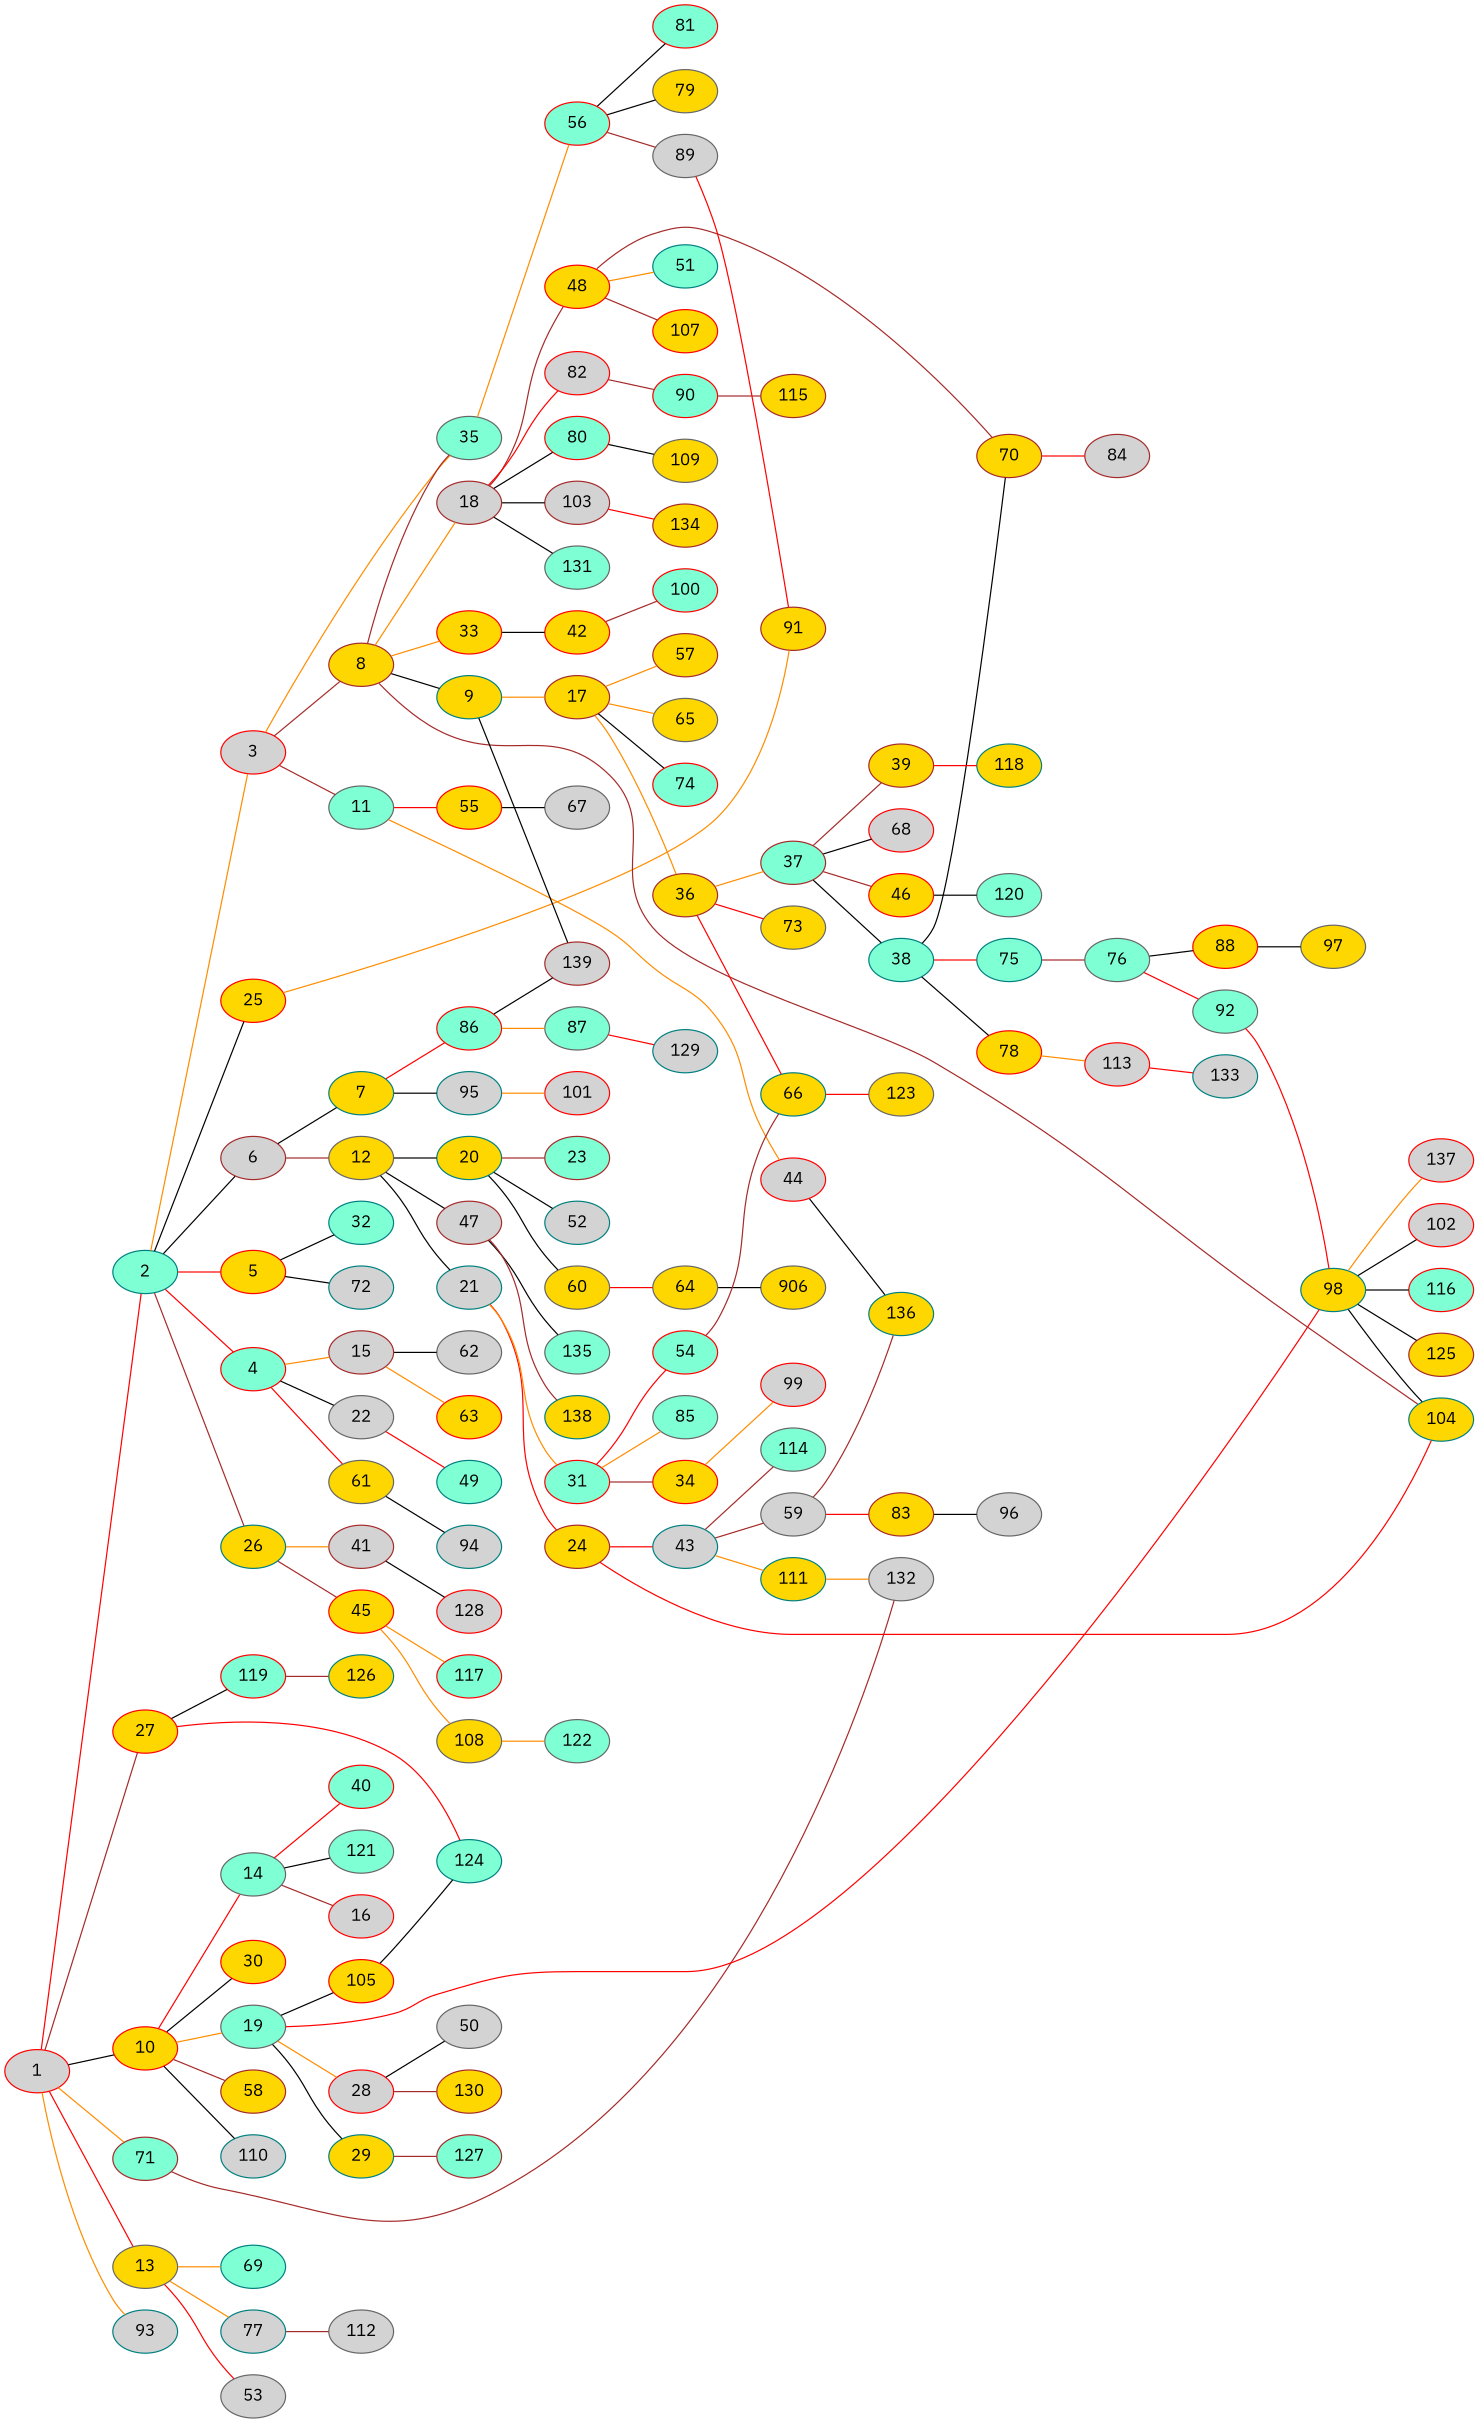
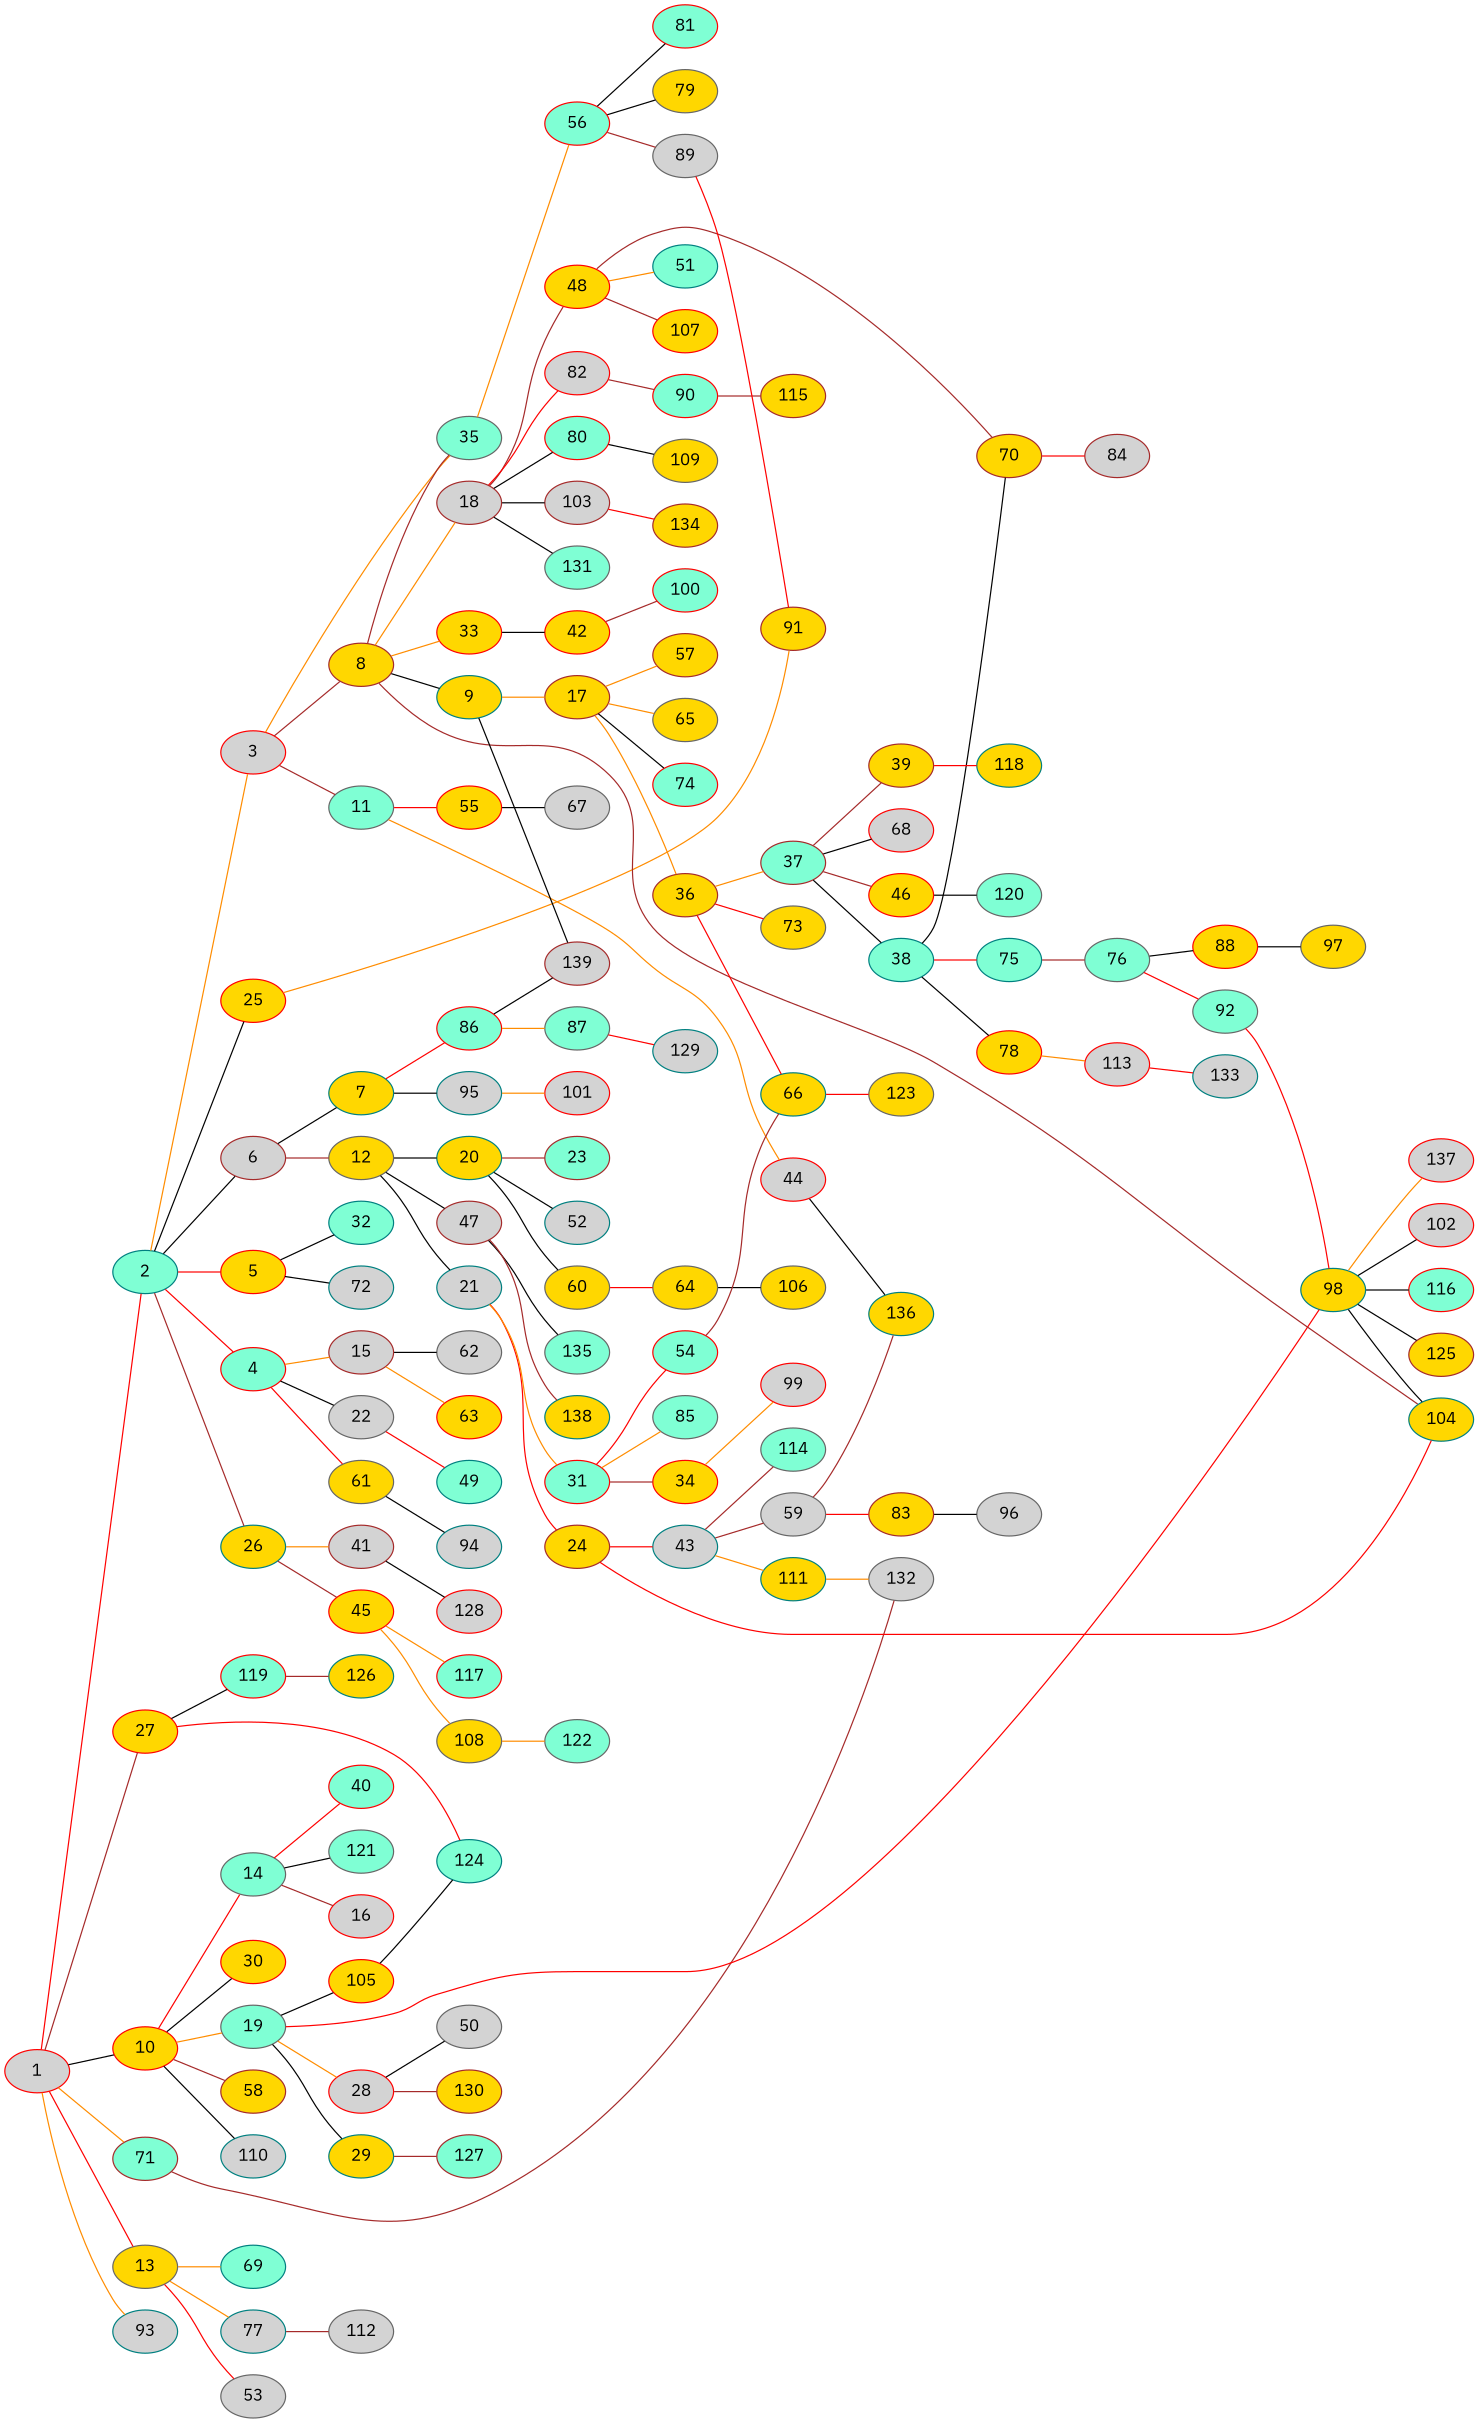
node "906": label "906" -> "106"
